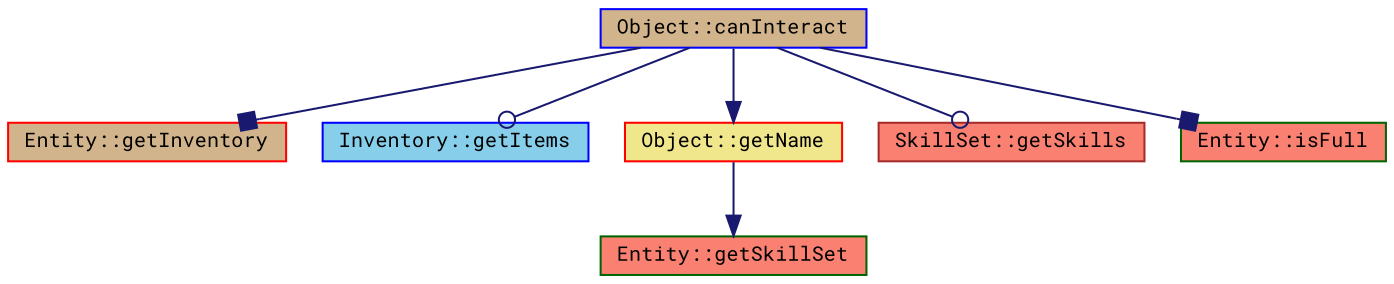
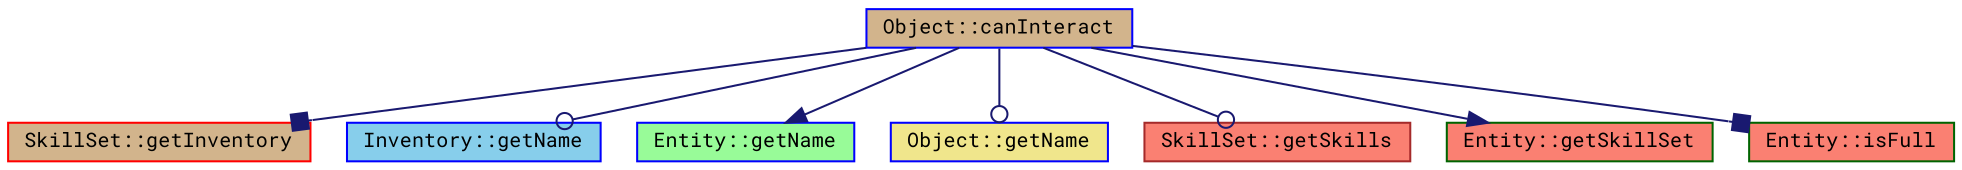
edge "Object::canInteract" -> "Object::getName": arrowhead normal -> odot
node "Entity::getInventory": label "Entity::getInventory" -> "SkillSet::getInventory"
node "Inventory::getItems": label "Inventory::getItems" -> "Inventory::getName"
node "Object::getName": color red -> blue
node "Entity::getName": added
edge "Object::getName" -> "Entity::getSkillSet": now "Object::canInteract" -> "Entity::getSkillSet"
